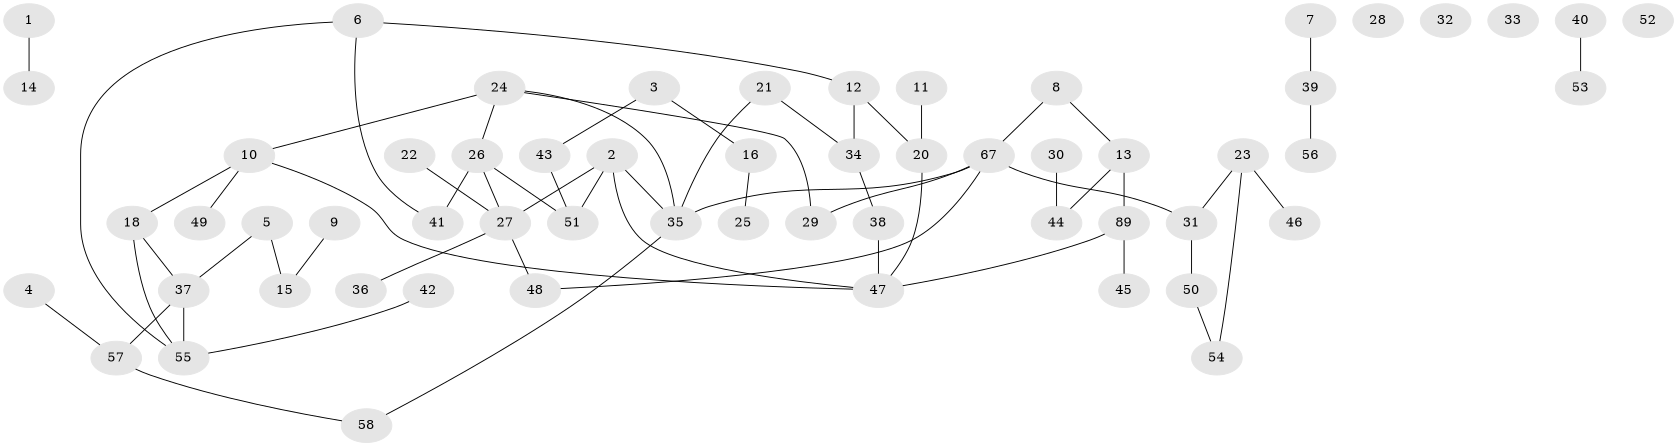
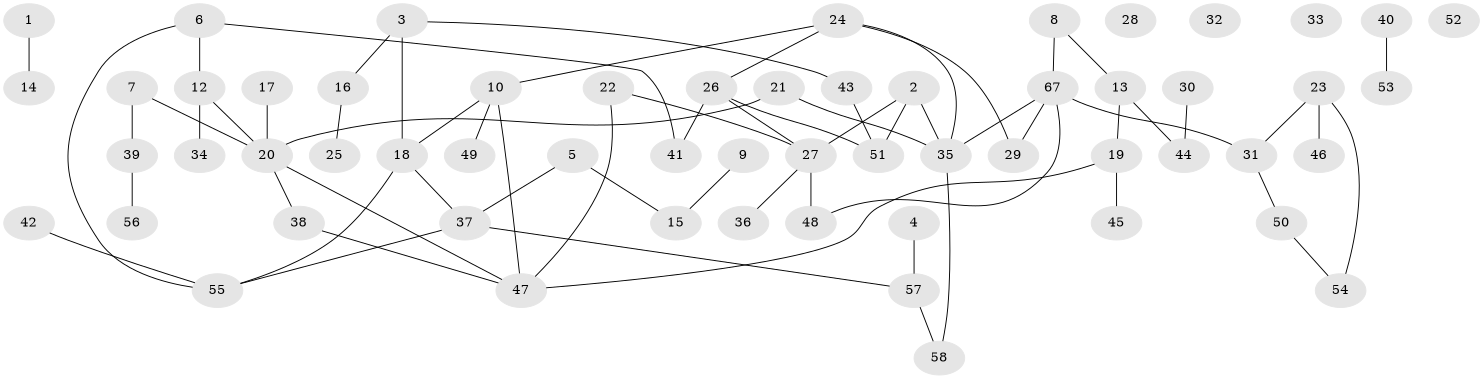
edge "3" -- "18": added
node "11": label "11" -> "17"
edge "7" -- "20": added
edge "21" -- "34": now "21" -- "20"
edge "34" -- "38": now "20" -- "38"
node "89": label "89" -> "19"
edge "2" -- "47": now "22" -- "47"
